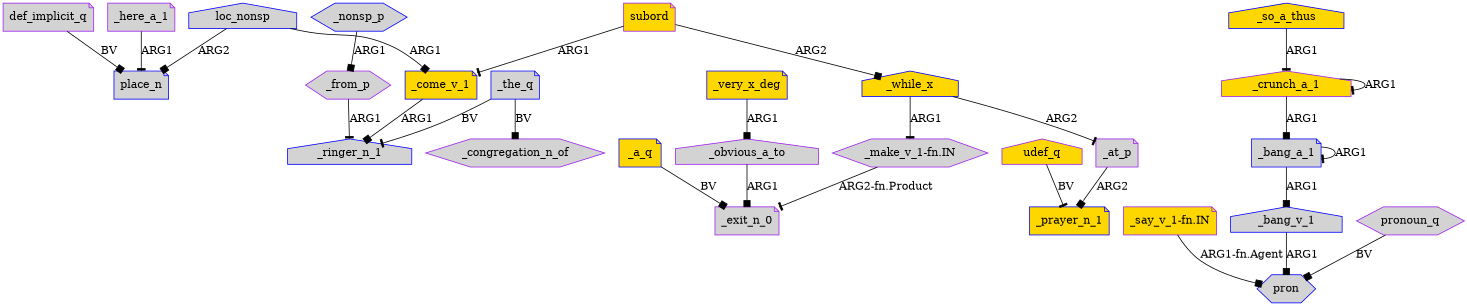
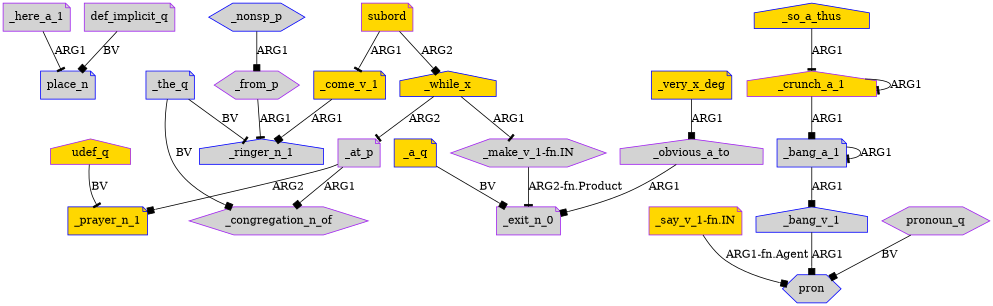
node "loc_nonsp": removed
edge "_at_p" -> "_congregation_n_of": added, label "ARG1"
